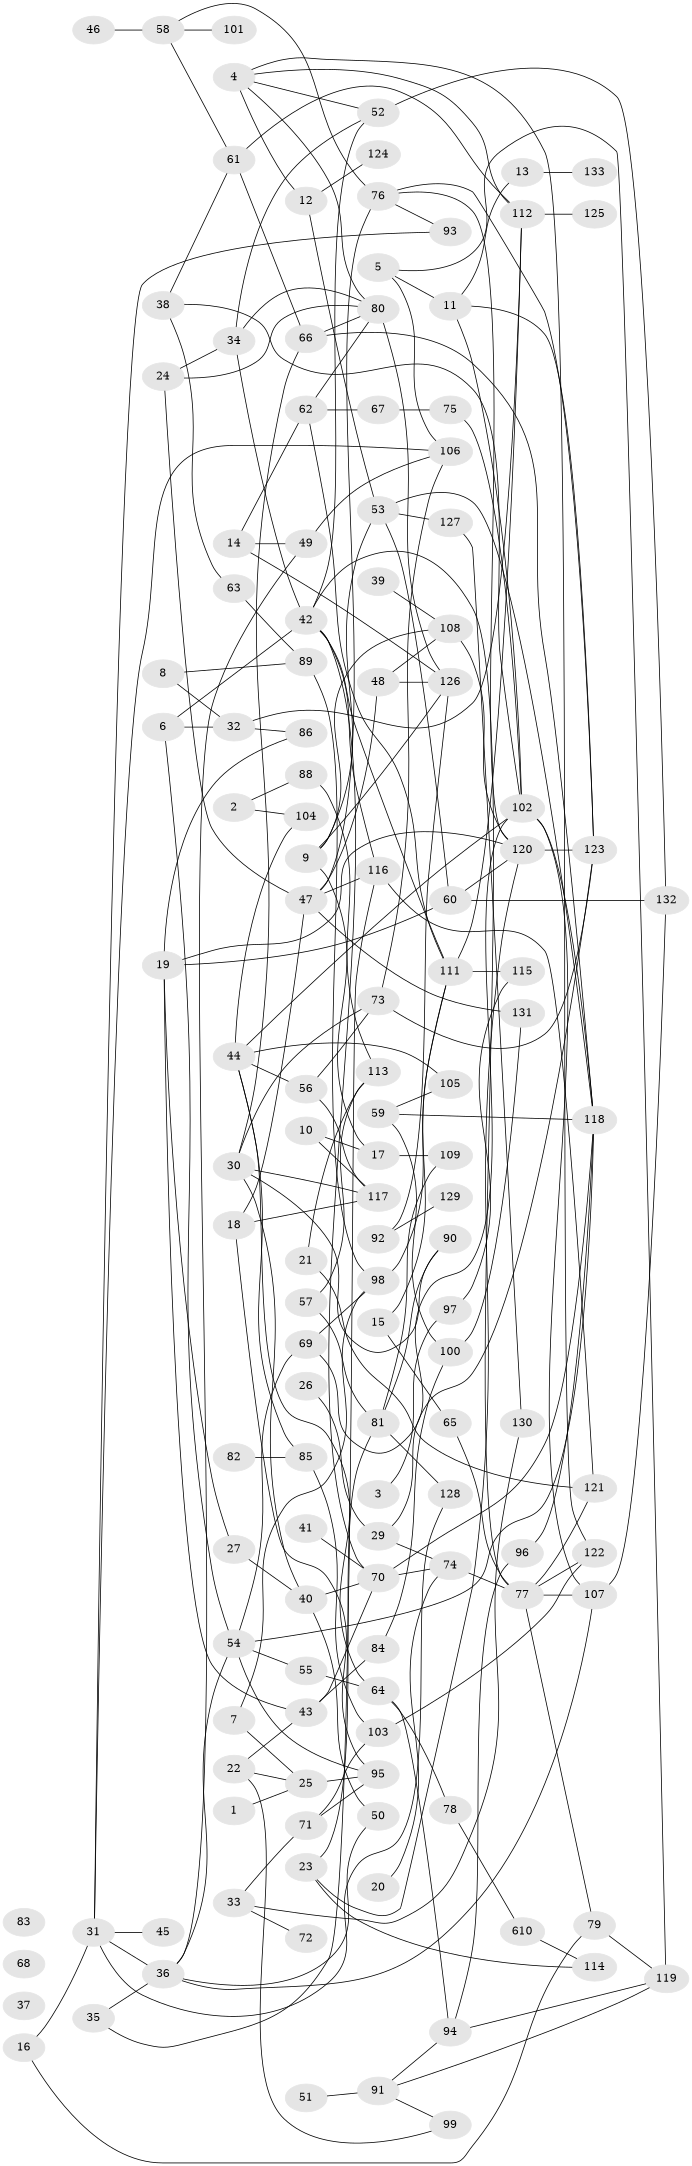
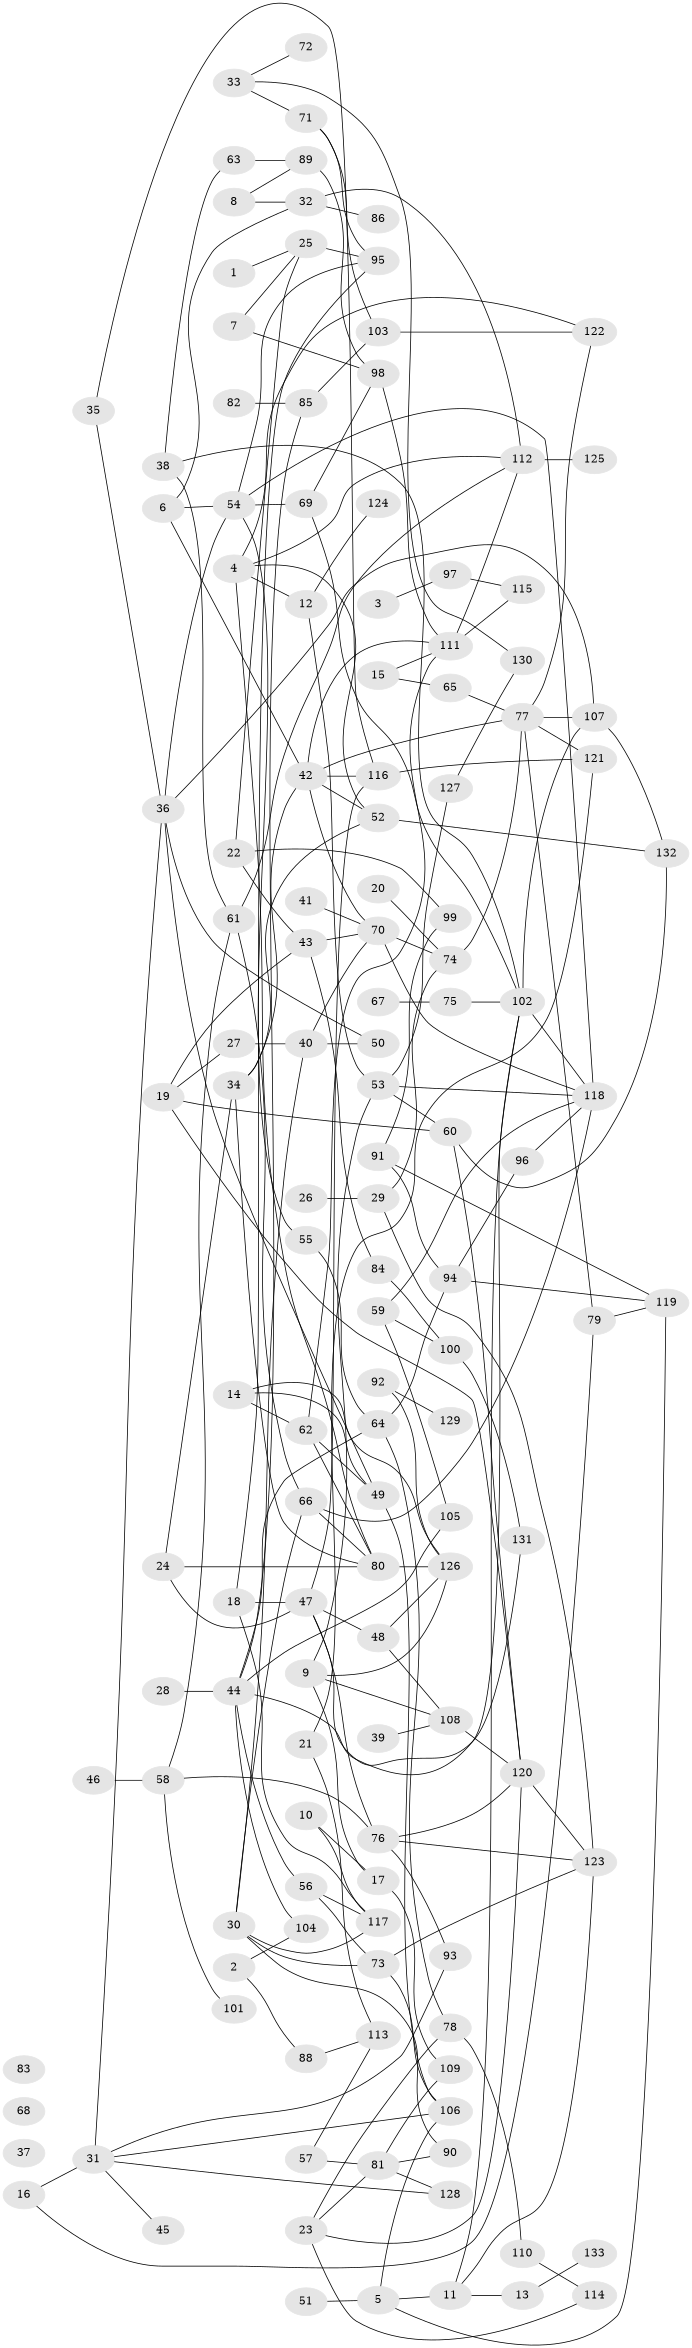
edge "62" -- "67": now "62" -- "49"
edge "86" -- "19": removed
node "28": added
node "610": label "610" -> "110"
edge "91" -- "51": now "5" -- "51"
edge "78" -- "23": added
